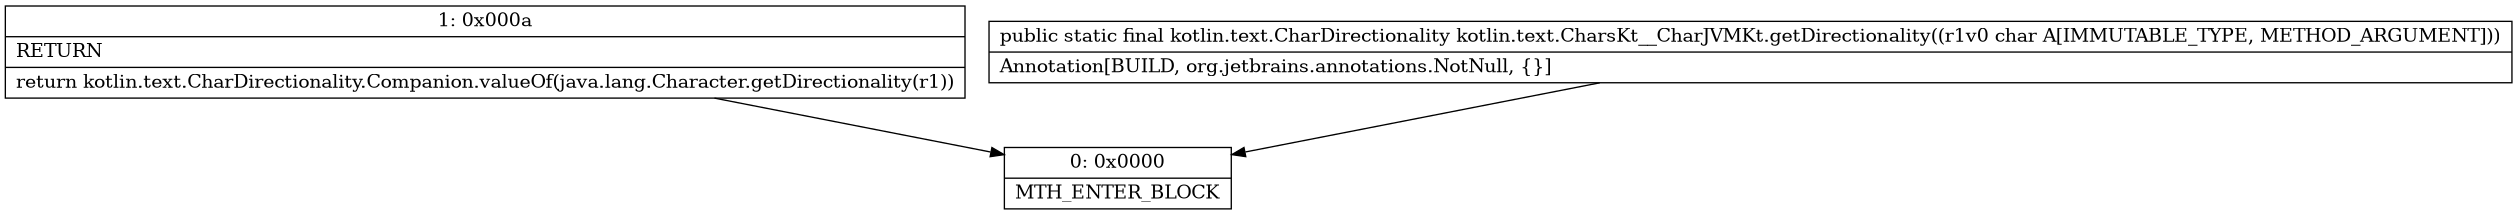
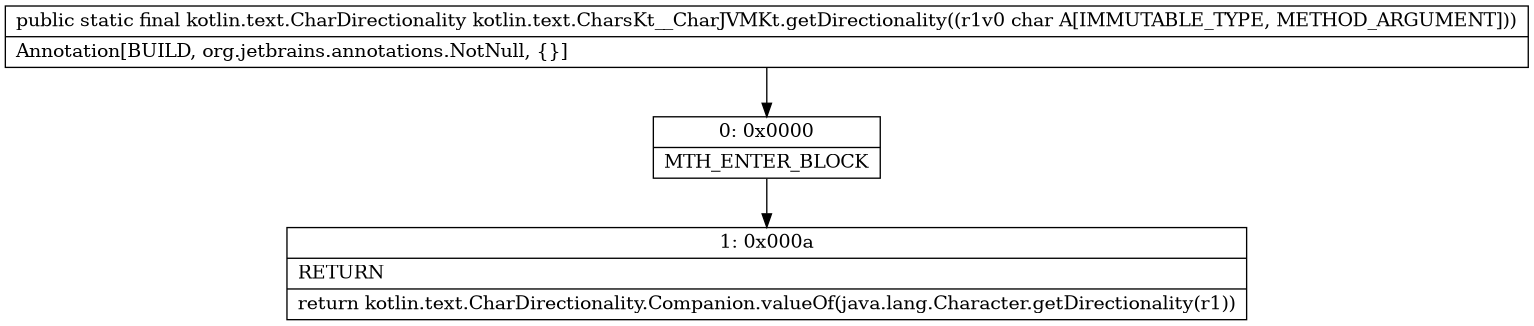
edge "1: 0x000a" -> "0: 0x0000": reversed
